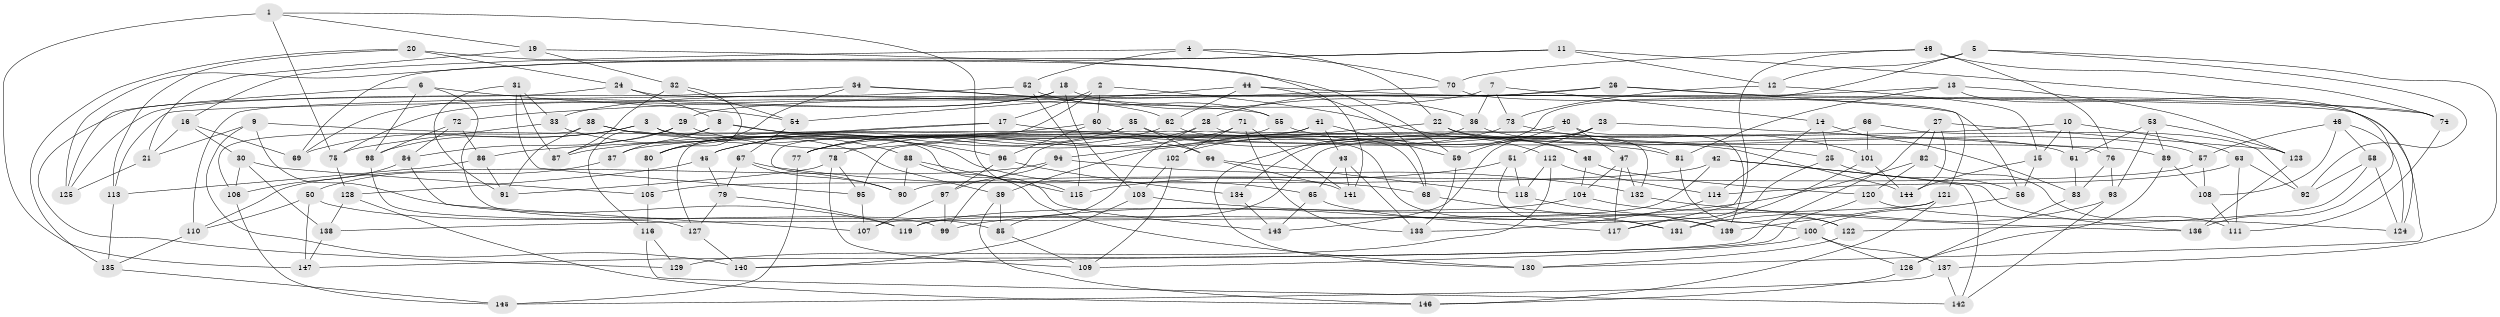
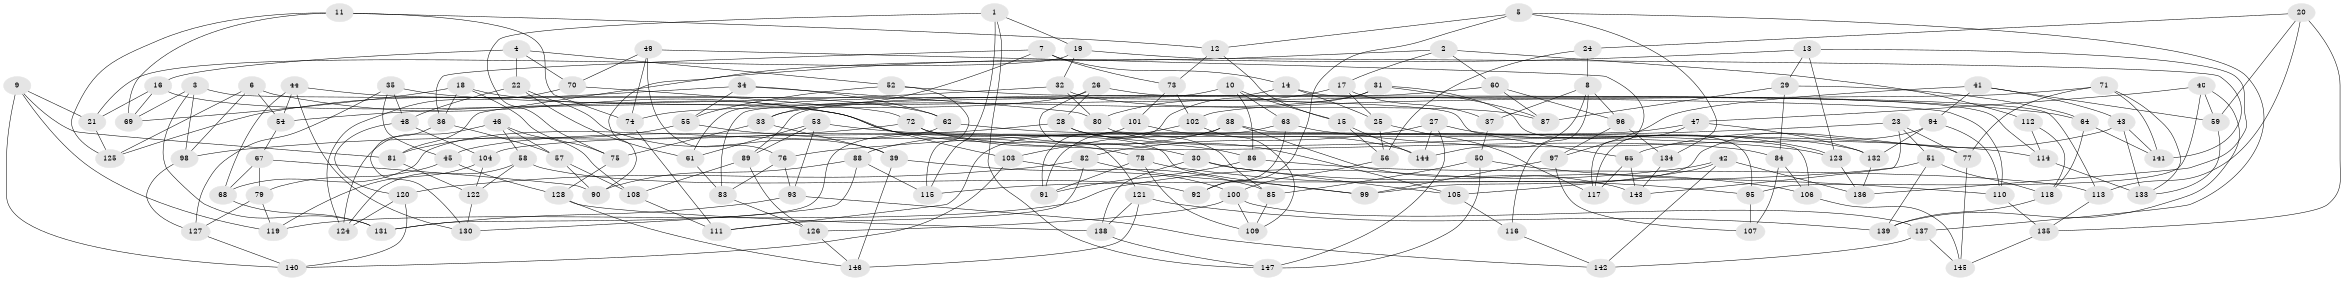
node "66": removed
node "129": removed
